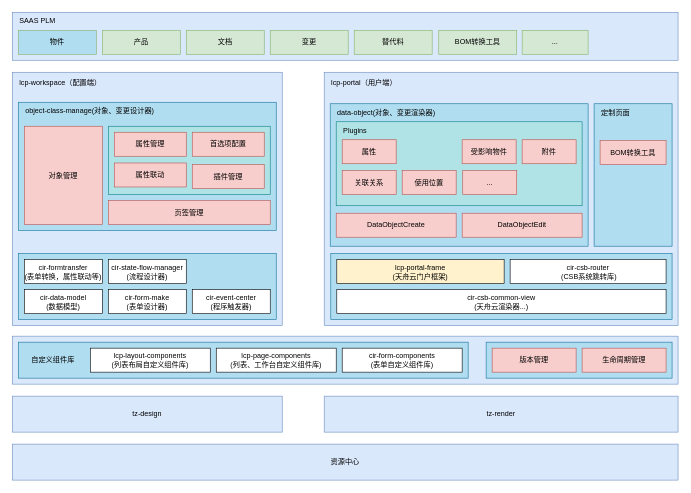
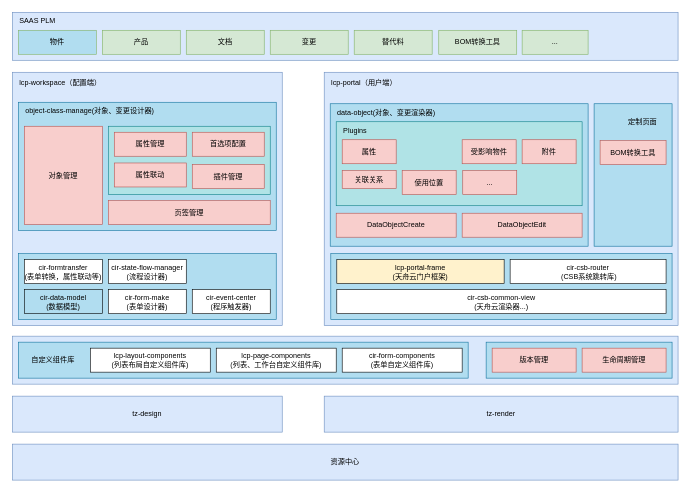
node "定制页面": moved (618, 113) -> (645, 122)
node "关联关系": size 54x24 -> 54x18
node "cir-data-model (数据模型)": fillcolor #ffffff -> #b1ddf0
